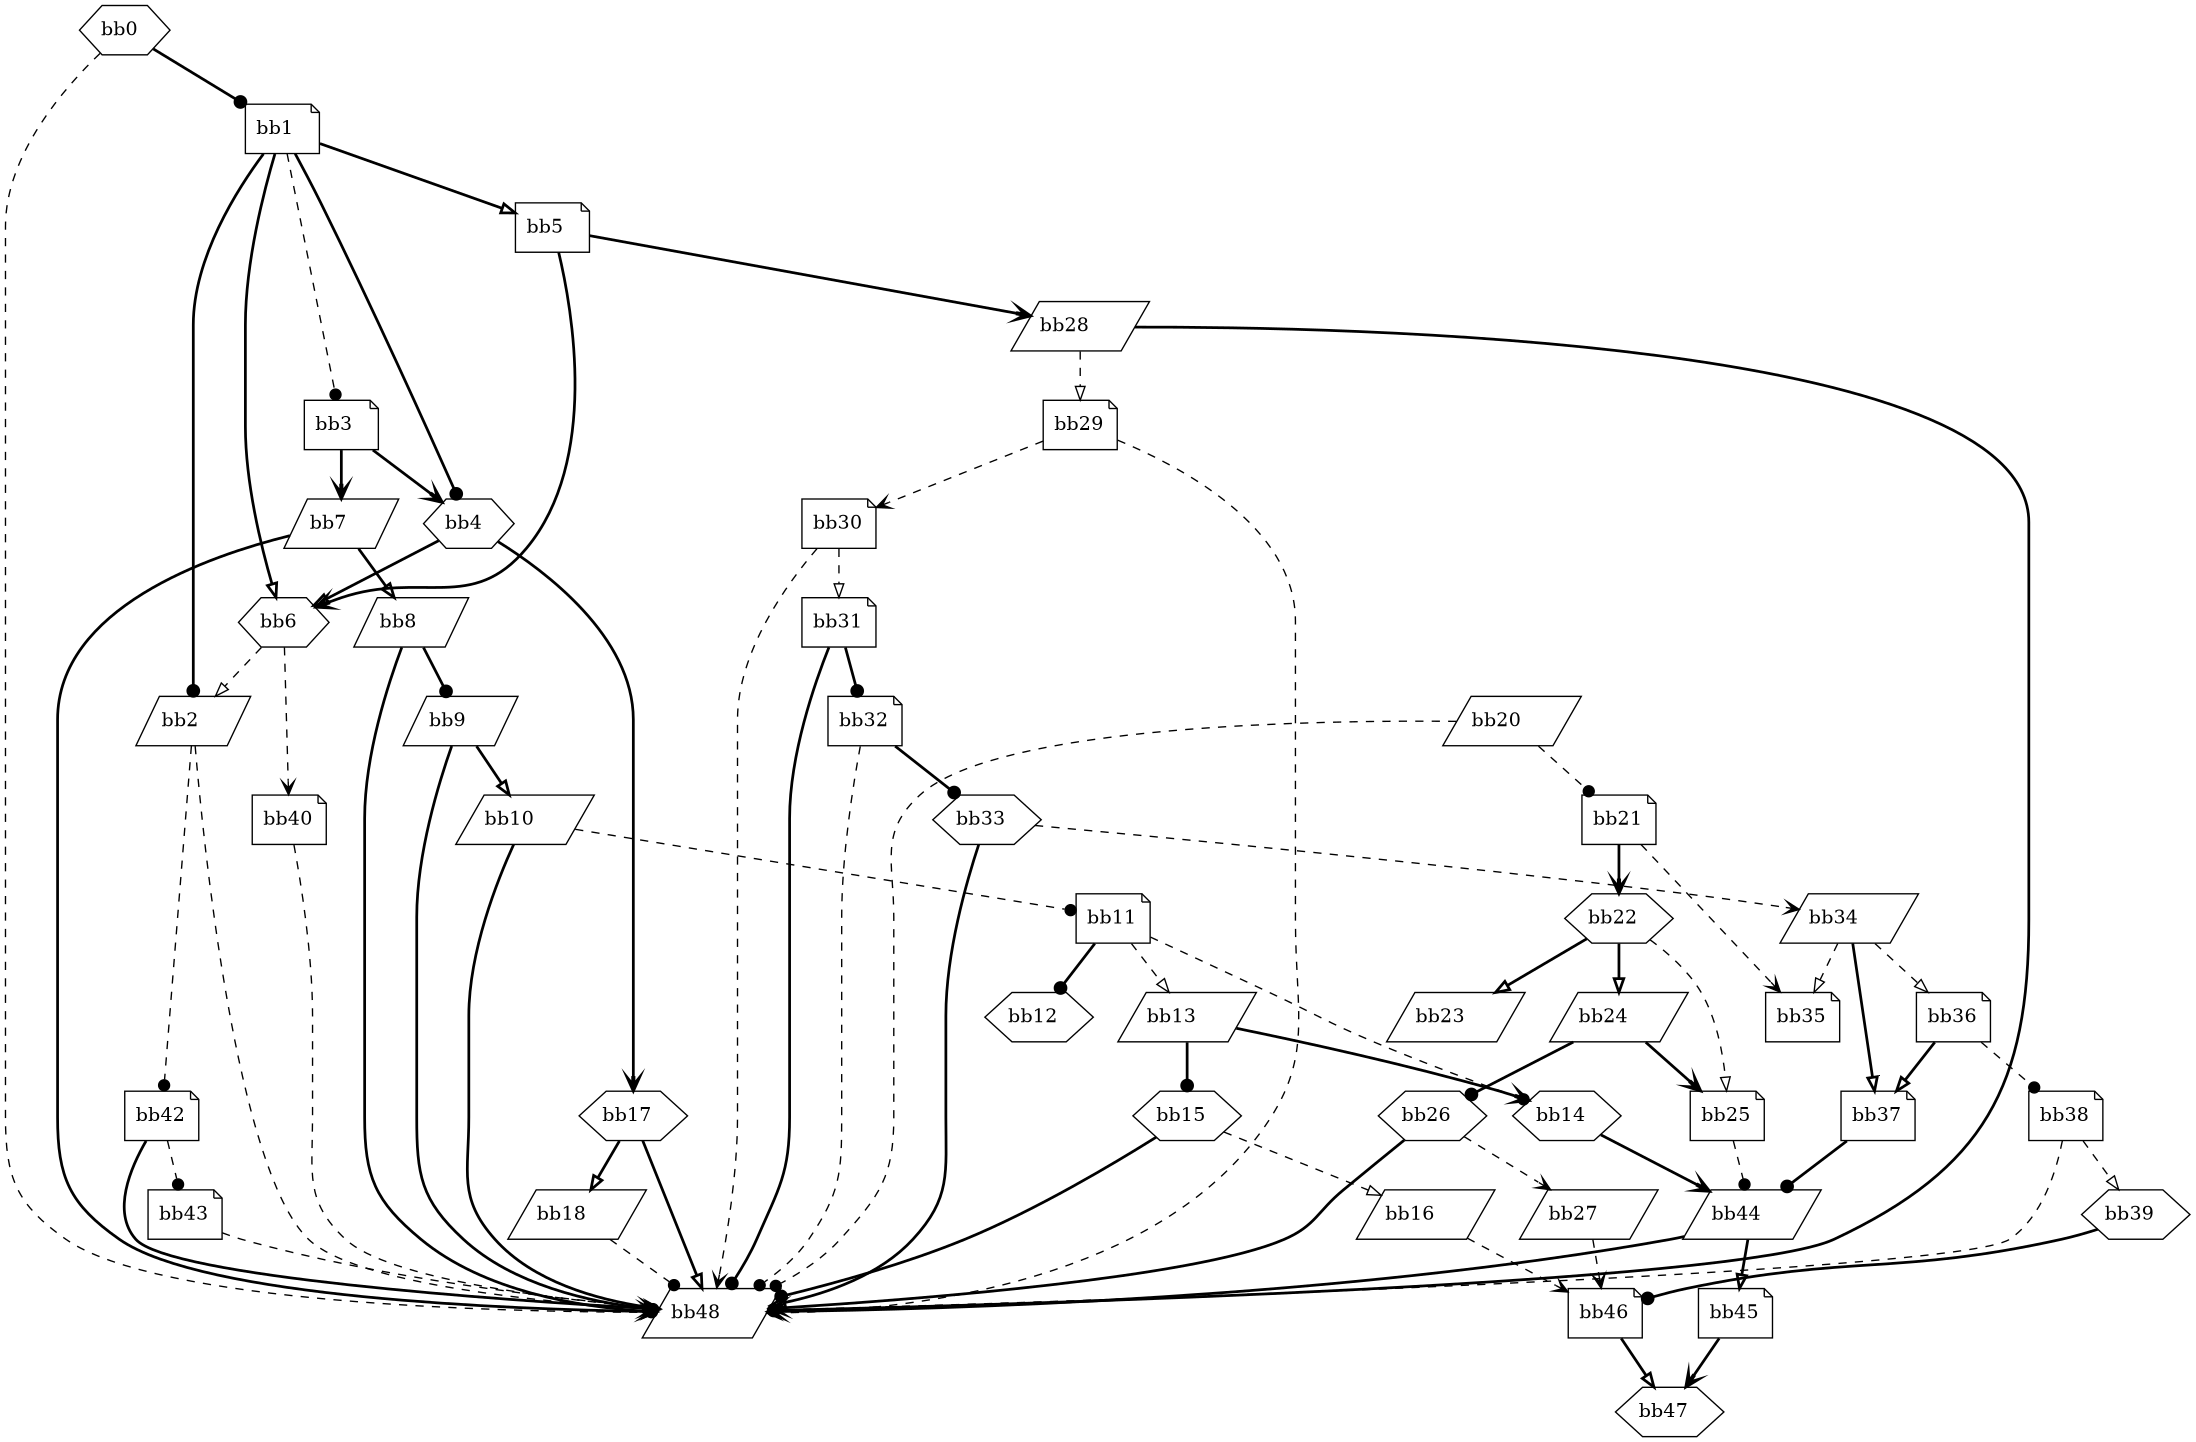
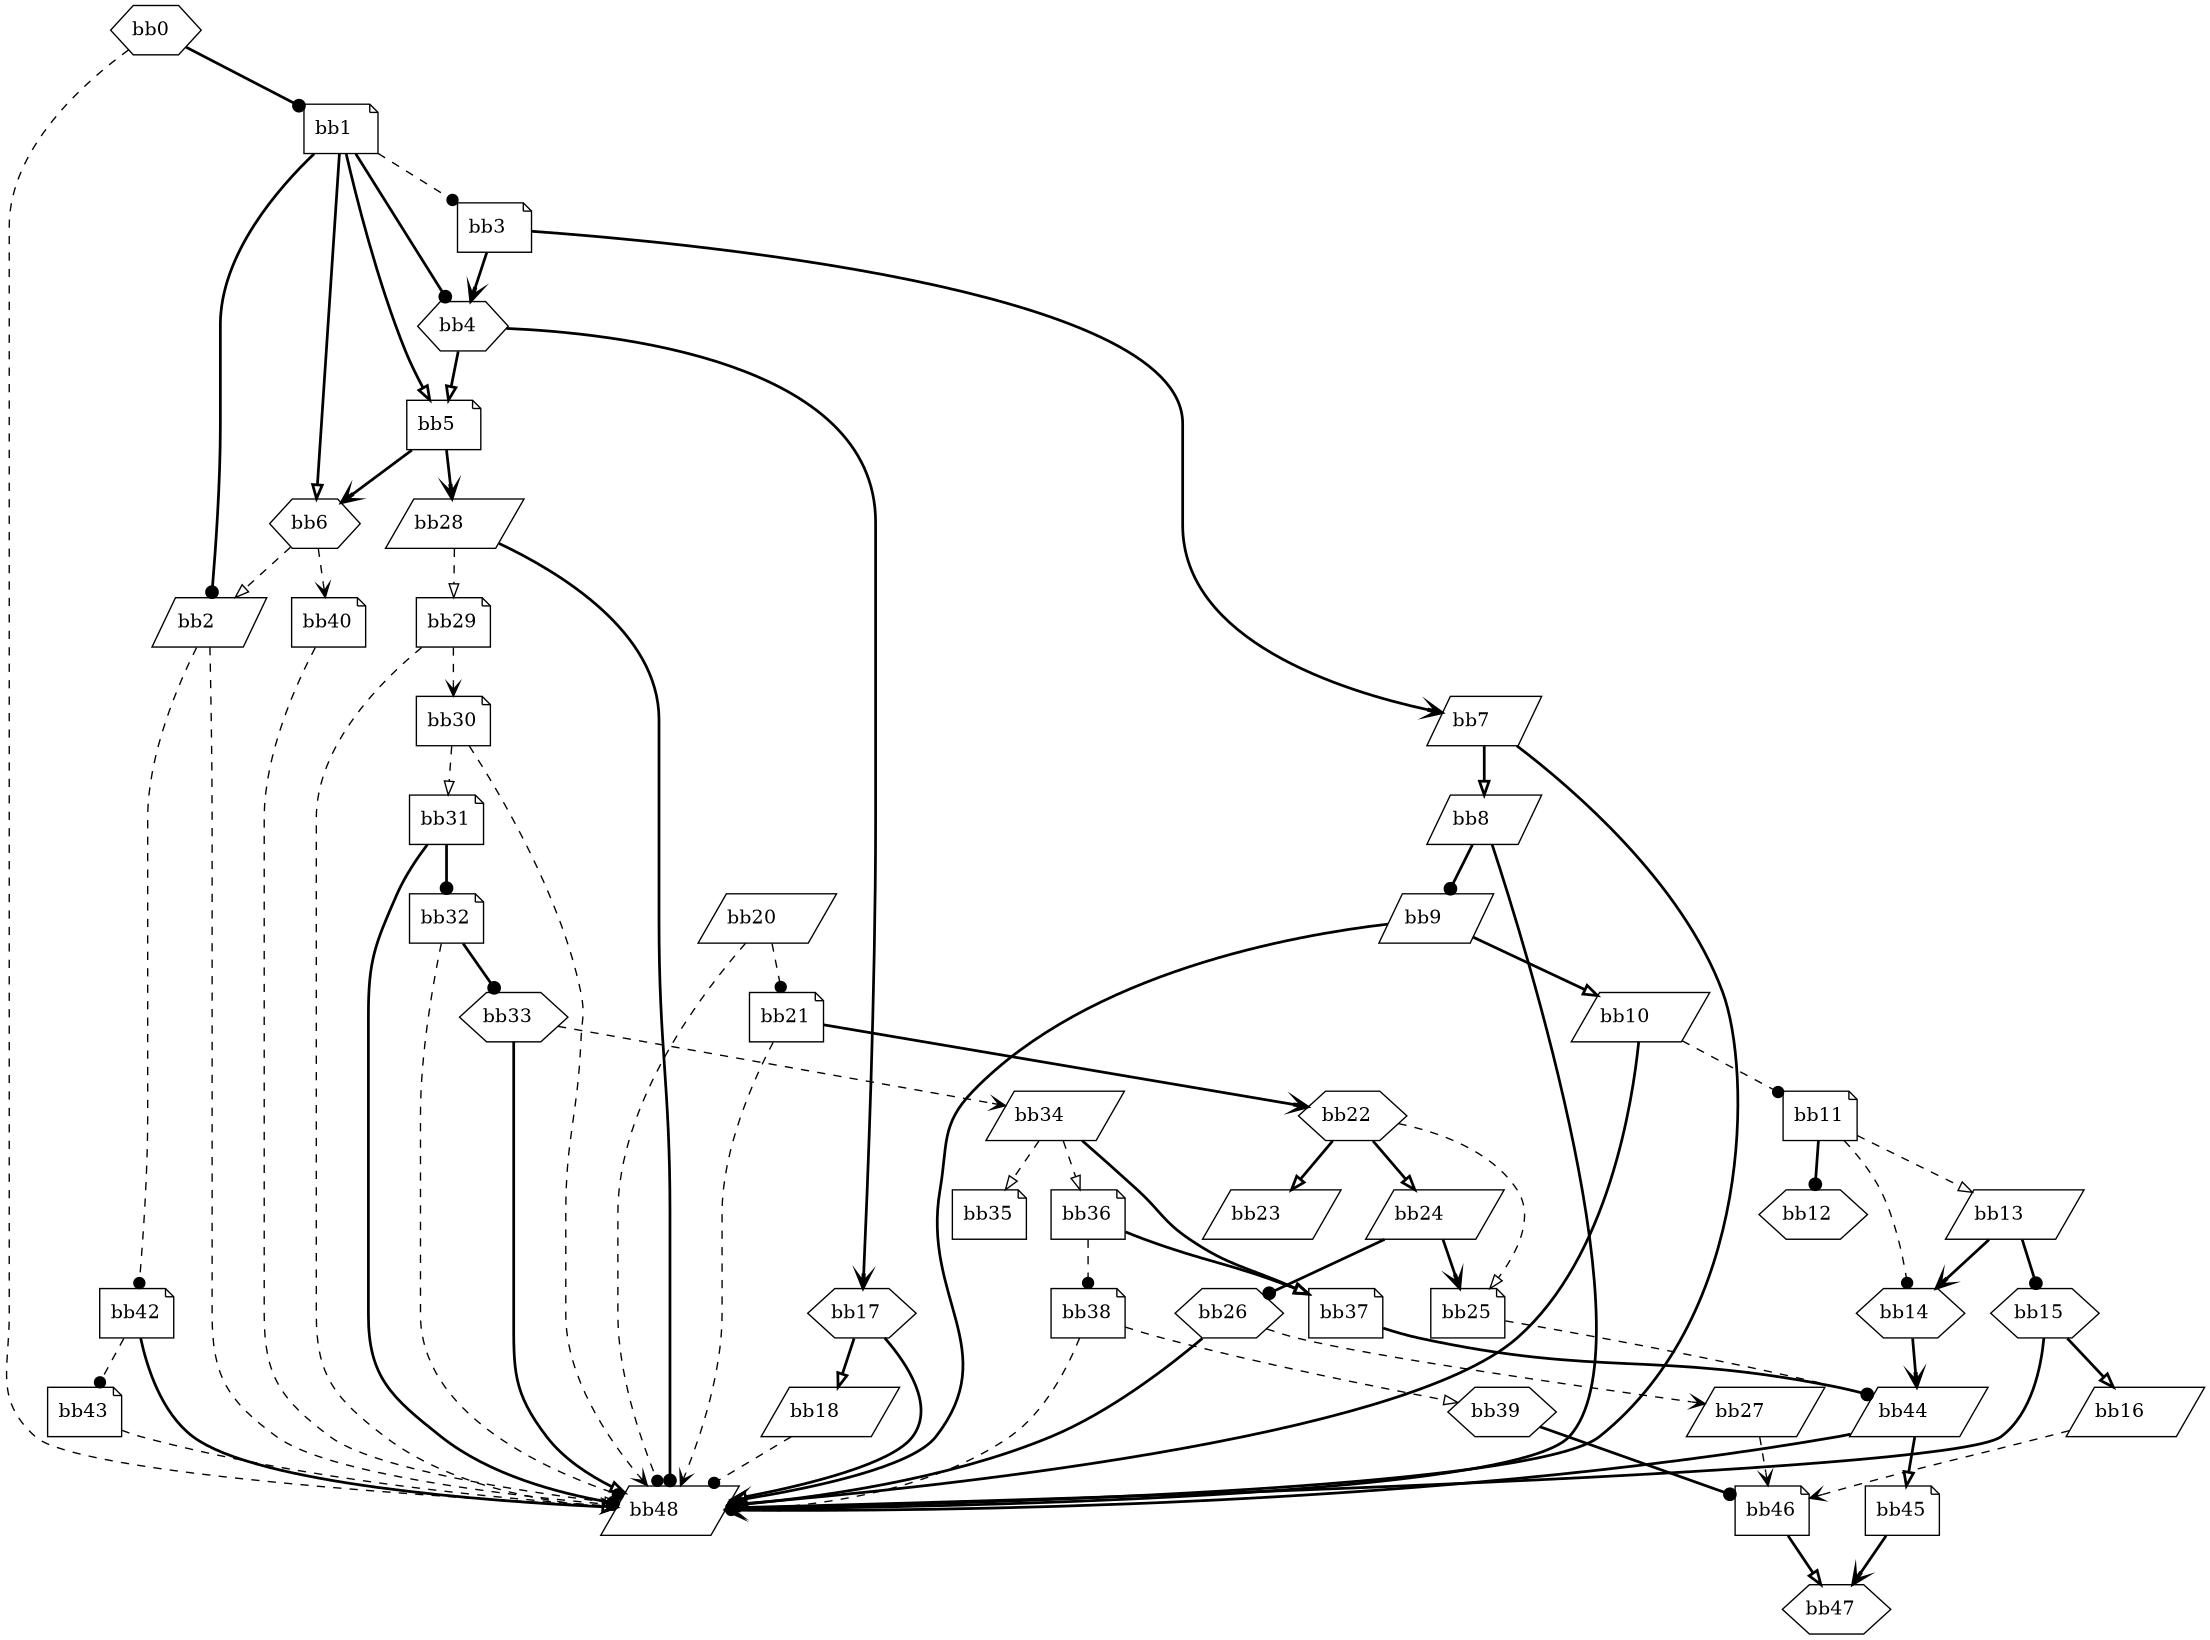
edge "bb4" -> "bb6": now "bb4" -> "bb5"
edge "bb21" -> "bb35": now "bb21" -> "bb48"
edge "bb15" -> "bb16": style dashed -> bold
edge "bb26" -> "bb48": arrowhead vee -> dot
